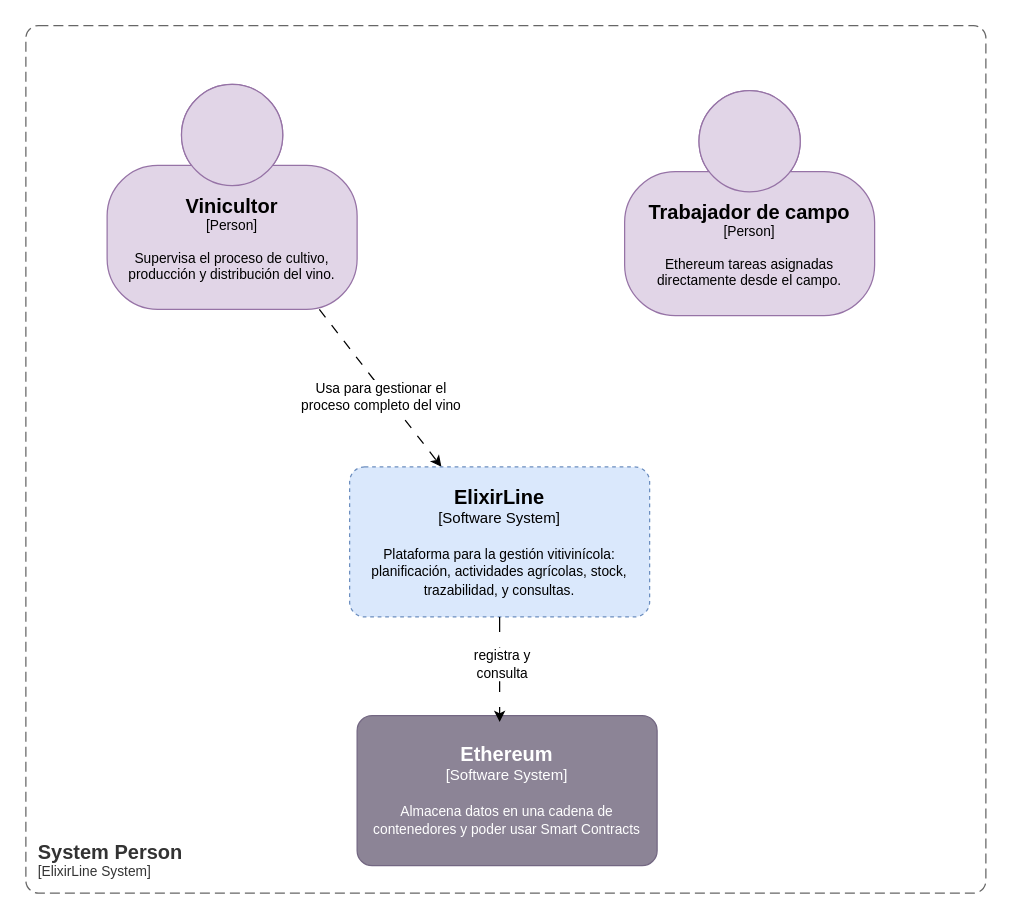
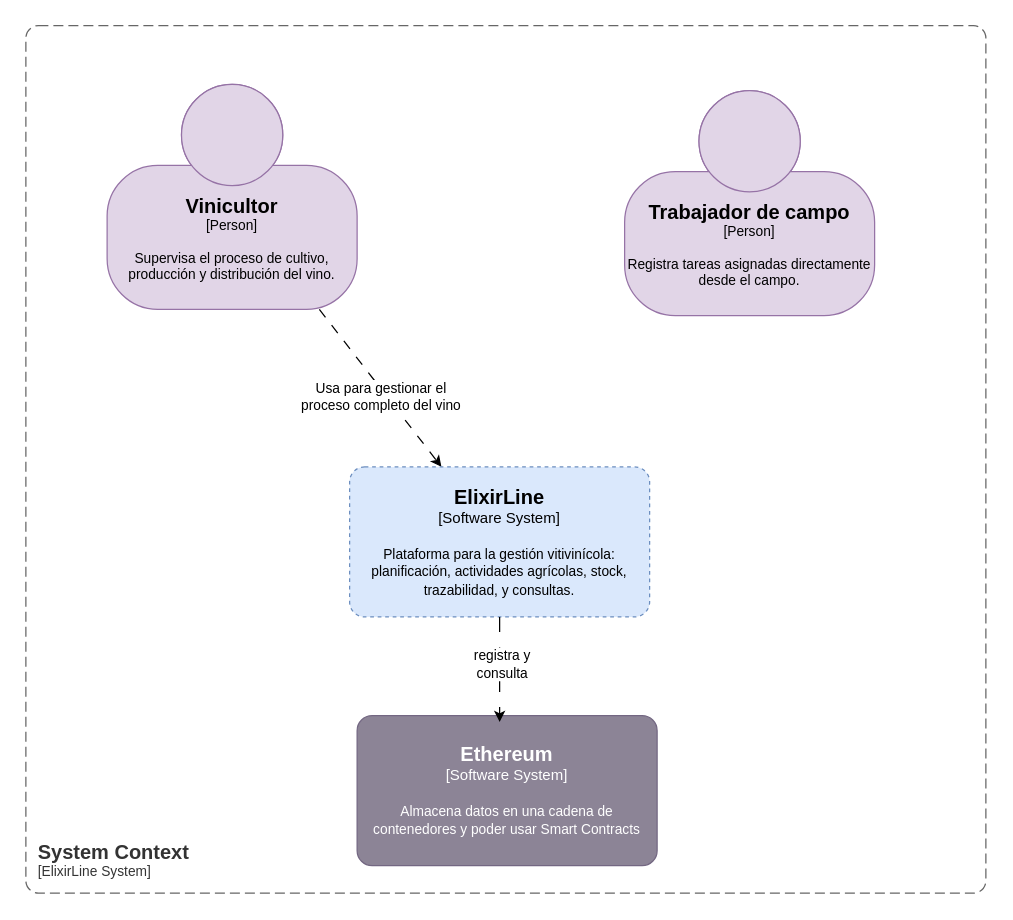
node "Trabajador de campo [Person] Ethereum tareas asignadas directamente desde el campo.": label "Trabajador de campo [Person] Ethereum tareas asignadas directamente desde el campo." -> "Trabajador de campo [Person] Registra tareas asignadas directamente desde el campo."
node "System Person [ElixirLine System]": label "System Person [ElixirLine System]" -> "System Context [ElixirLine System]"
